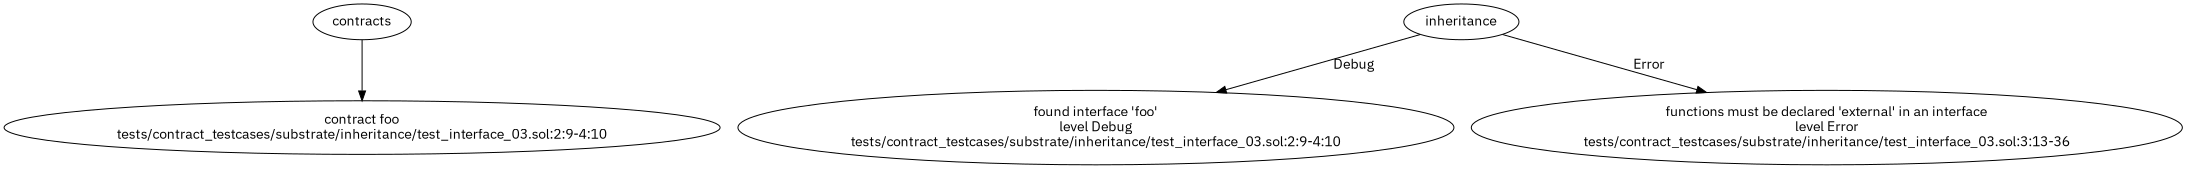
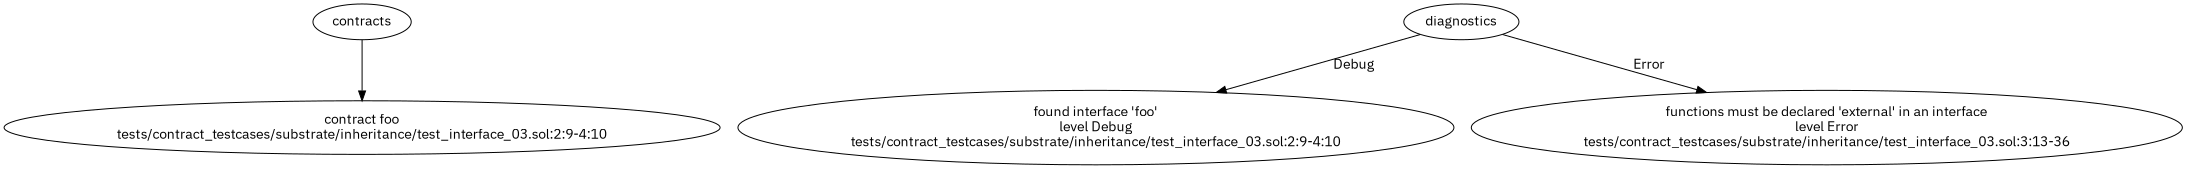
node "inheritance": label "inheritance" -> "diagnostics"
